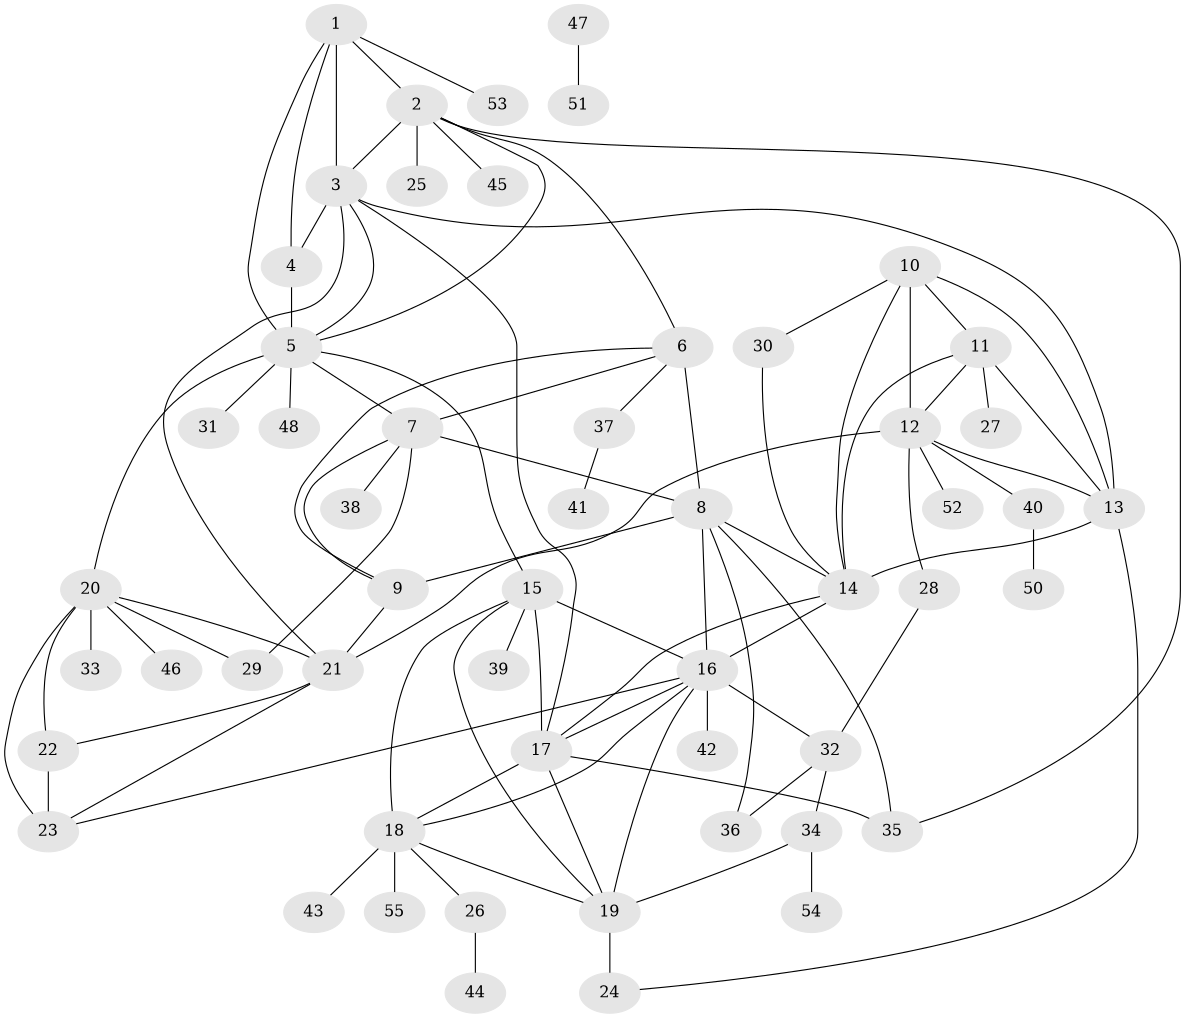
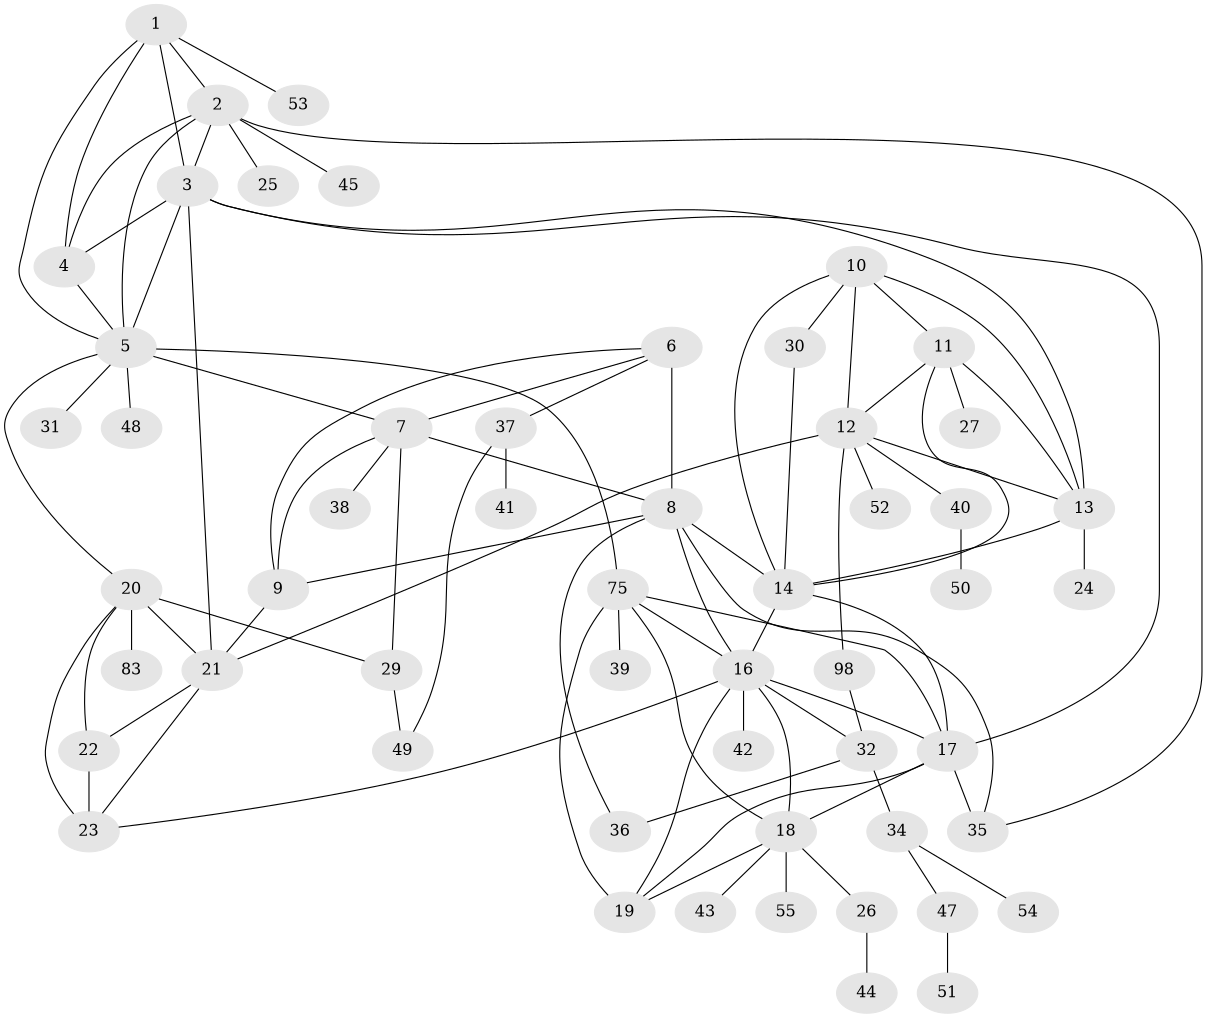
edge "2" -- "6": now "2" -- "4"
node "15": label "15" -> "75"
node "28": label "28" -> "98"
node "33": label "33" -> "83"
node "46": removed
node "49": added
edge "34" -- "19": now "34" -- "47"
edge "19" -- "24": removed
